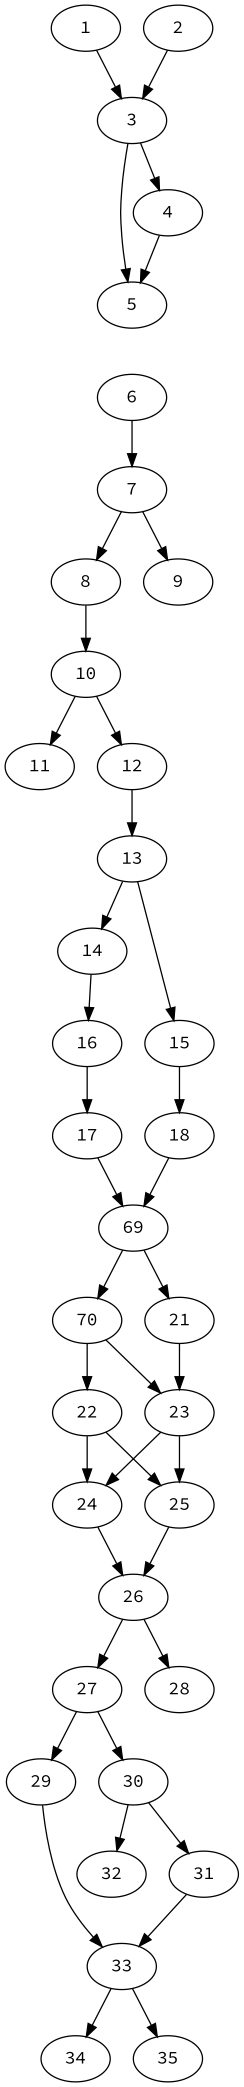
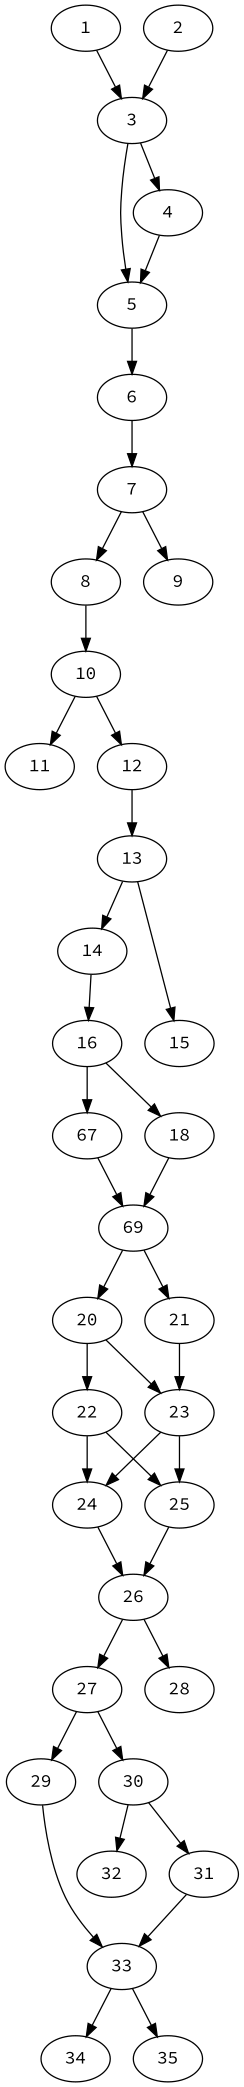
edge "5" -> "6": added
edge "15" -> "18": now "16" -> "18"
node "17": label "17" -> "67"
node "70": label "70" -> "20"
